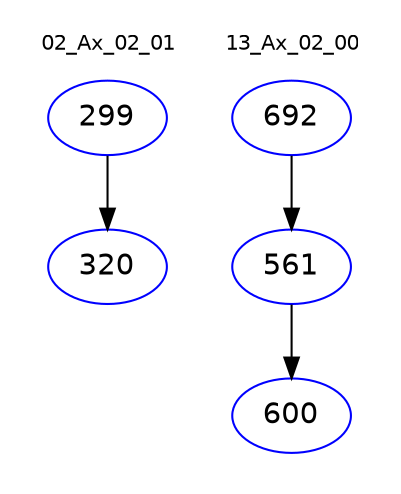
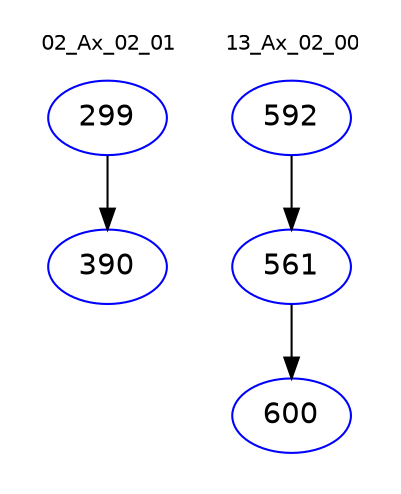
node "692": label "692" -> "592"
node "320": label "320" -> "390"
